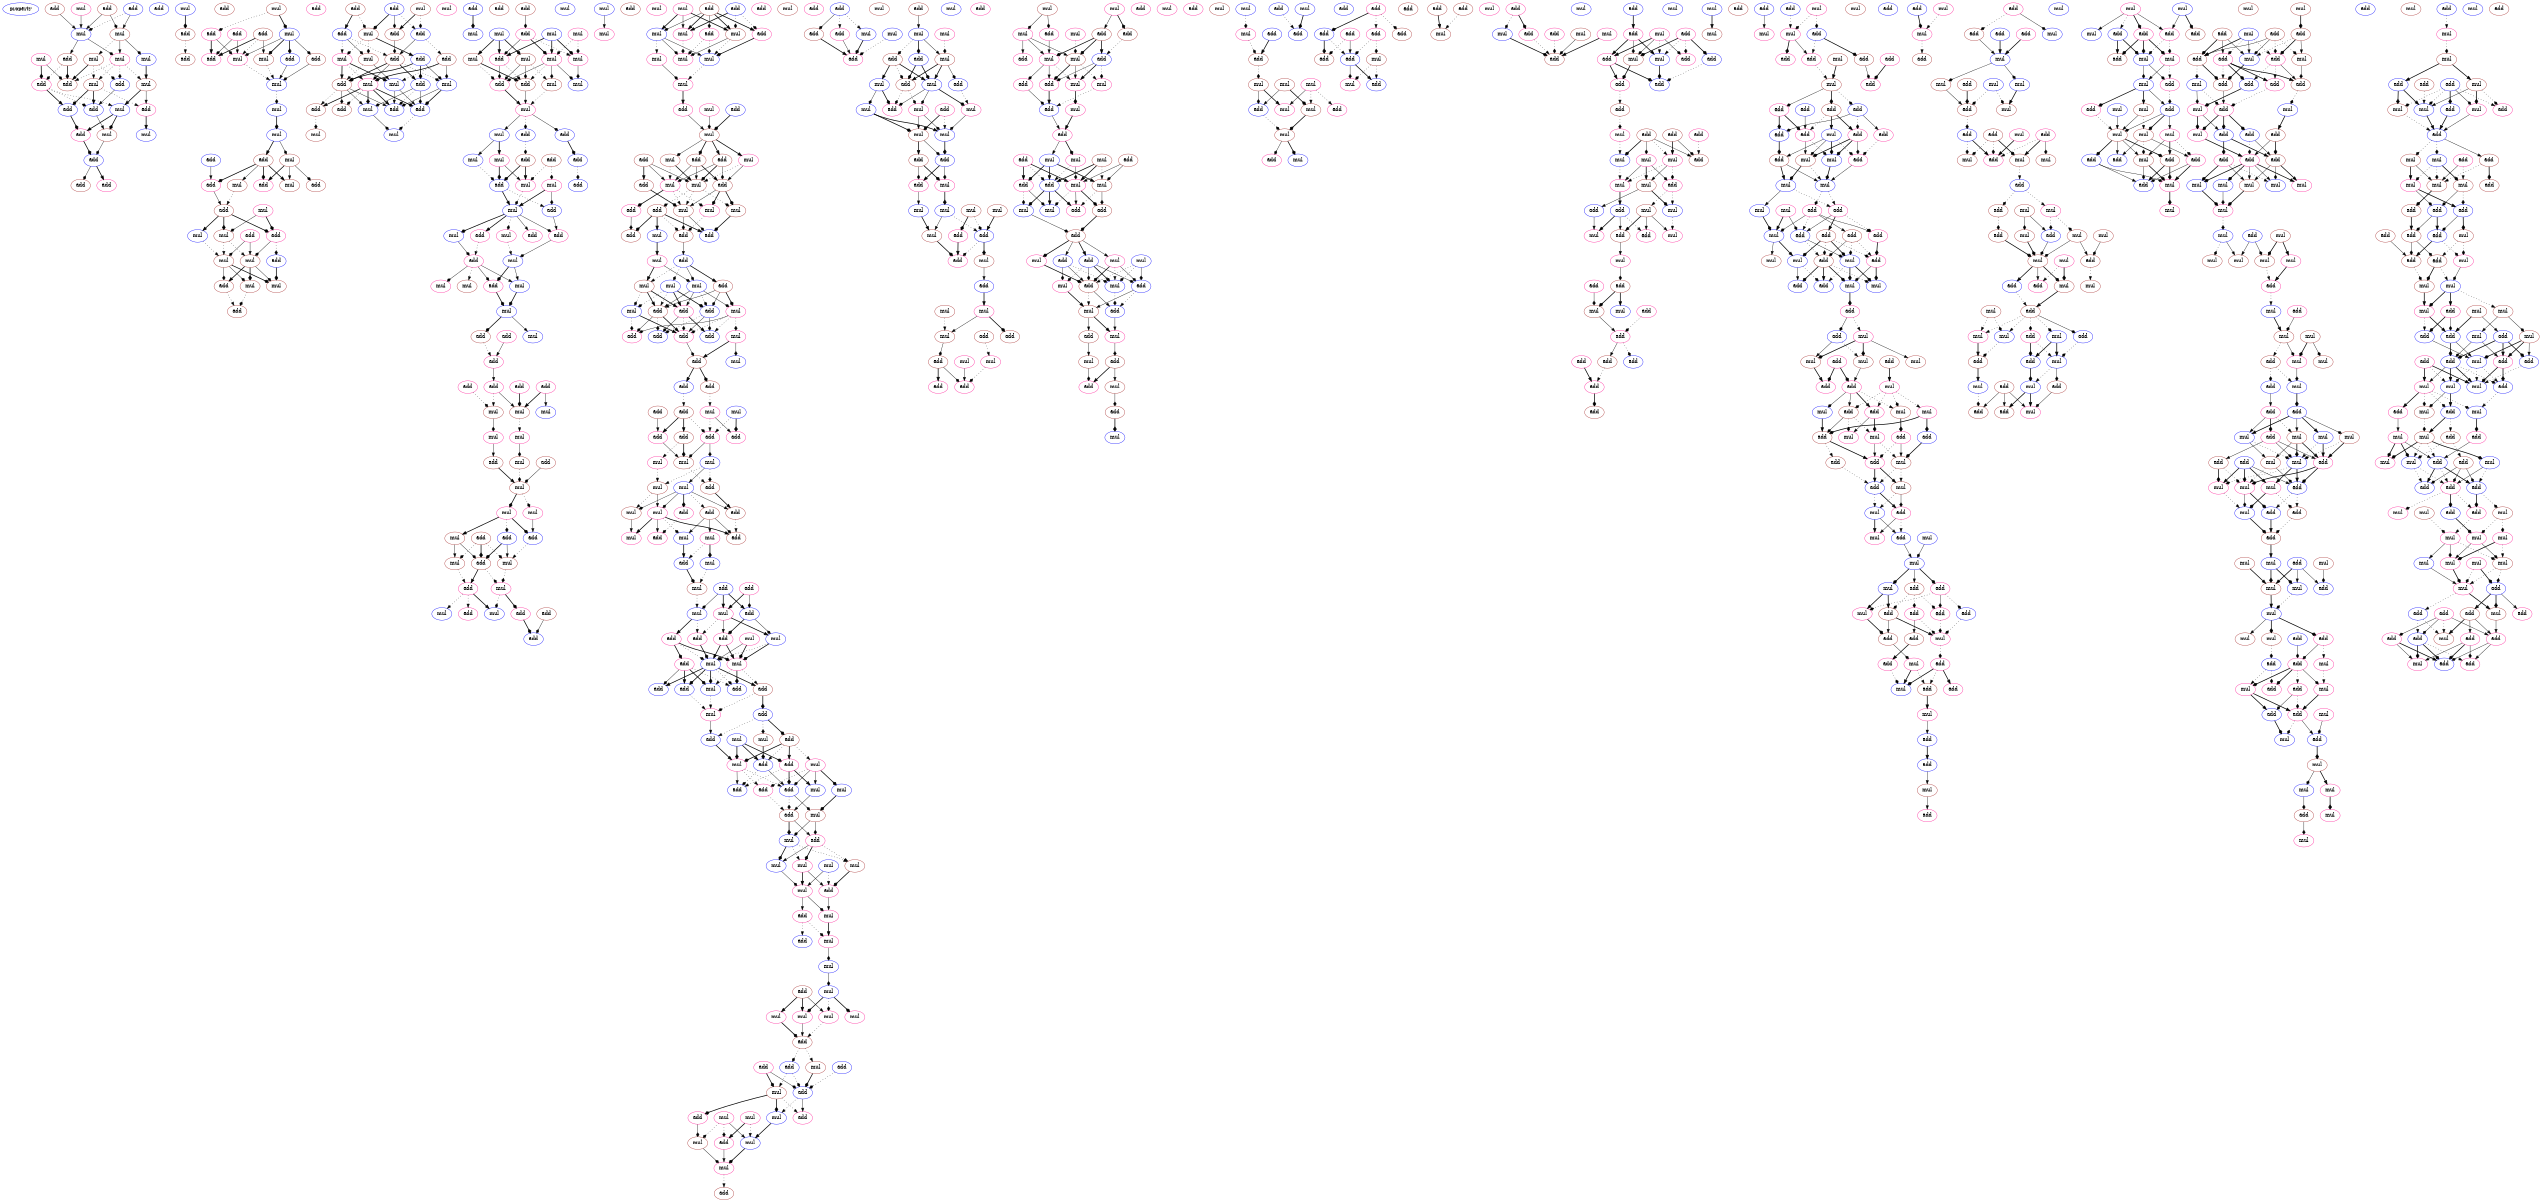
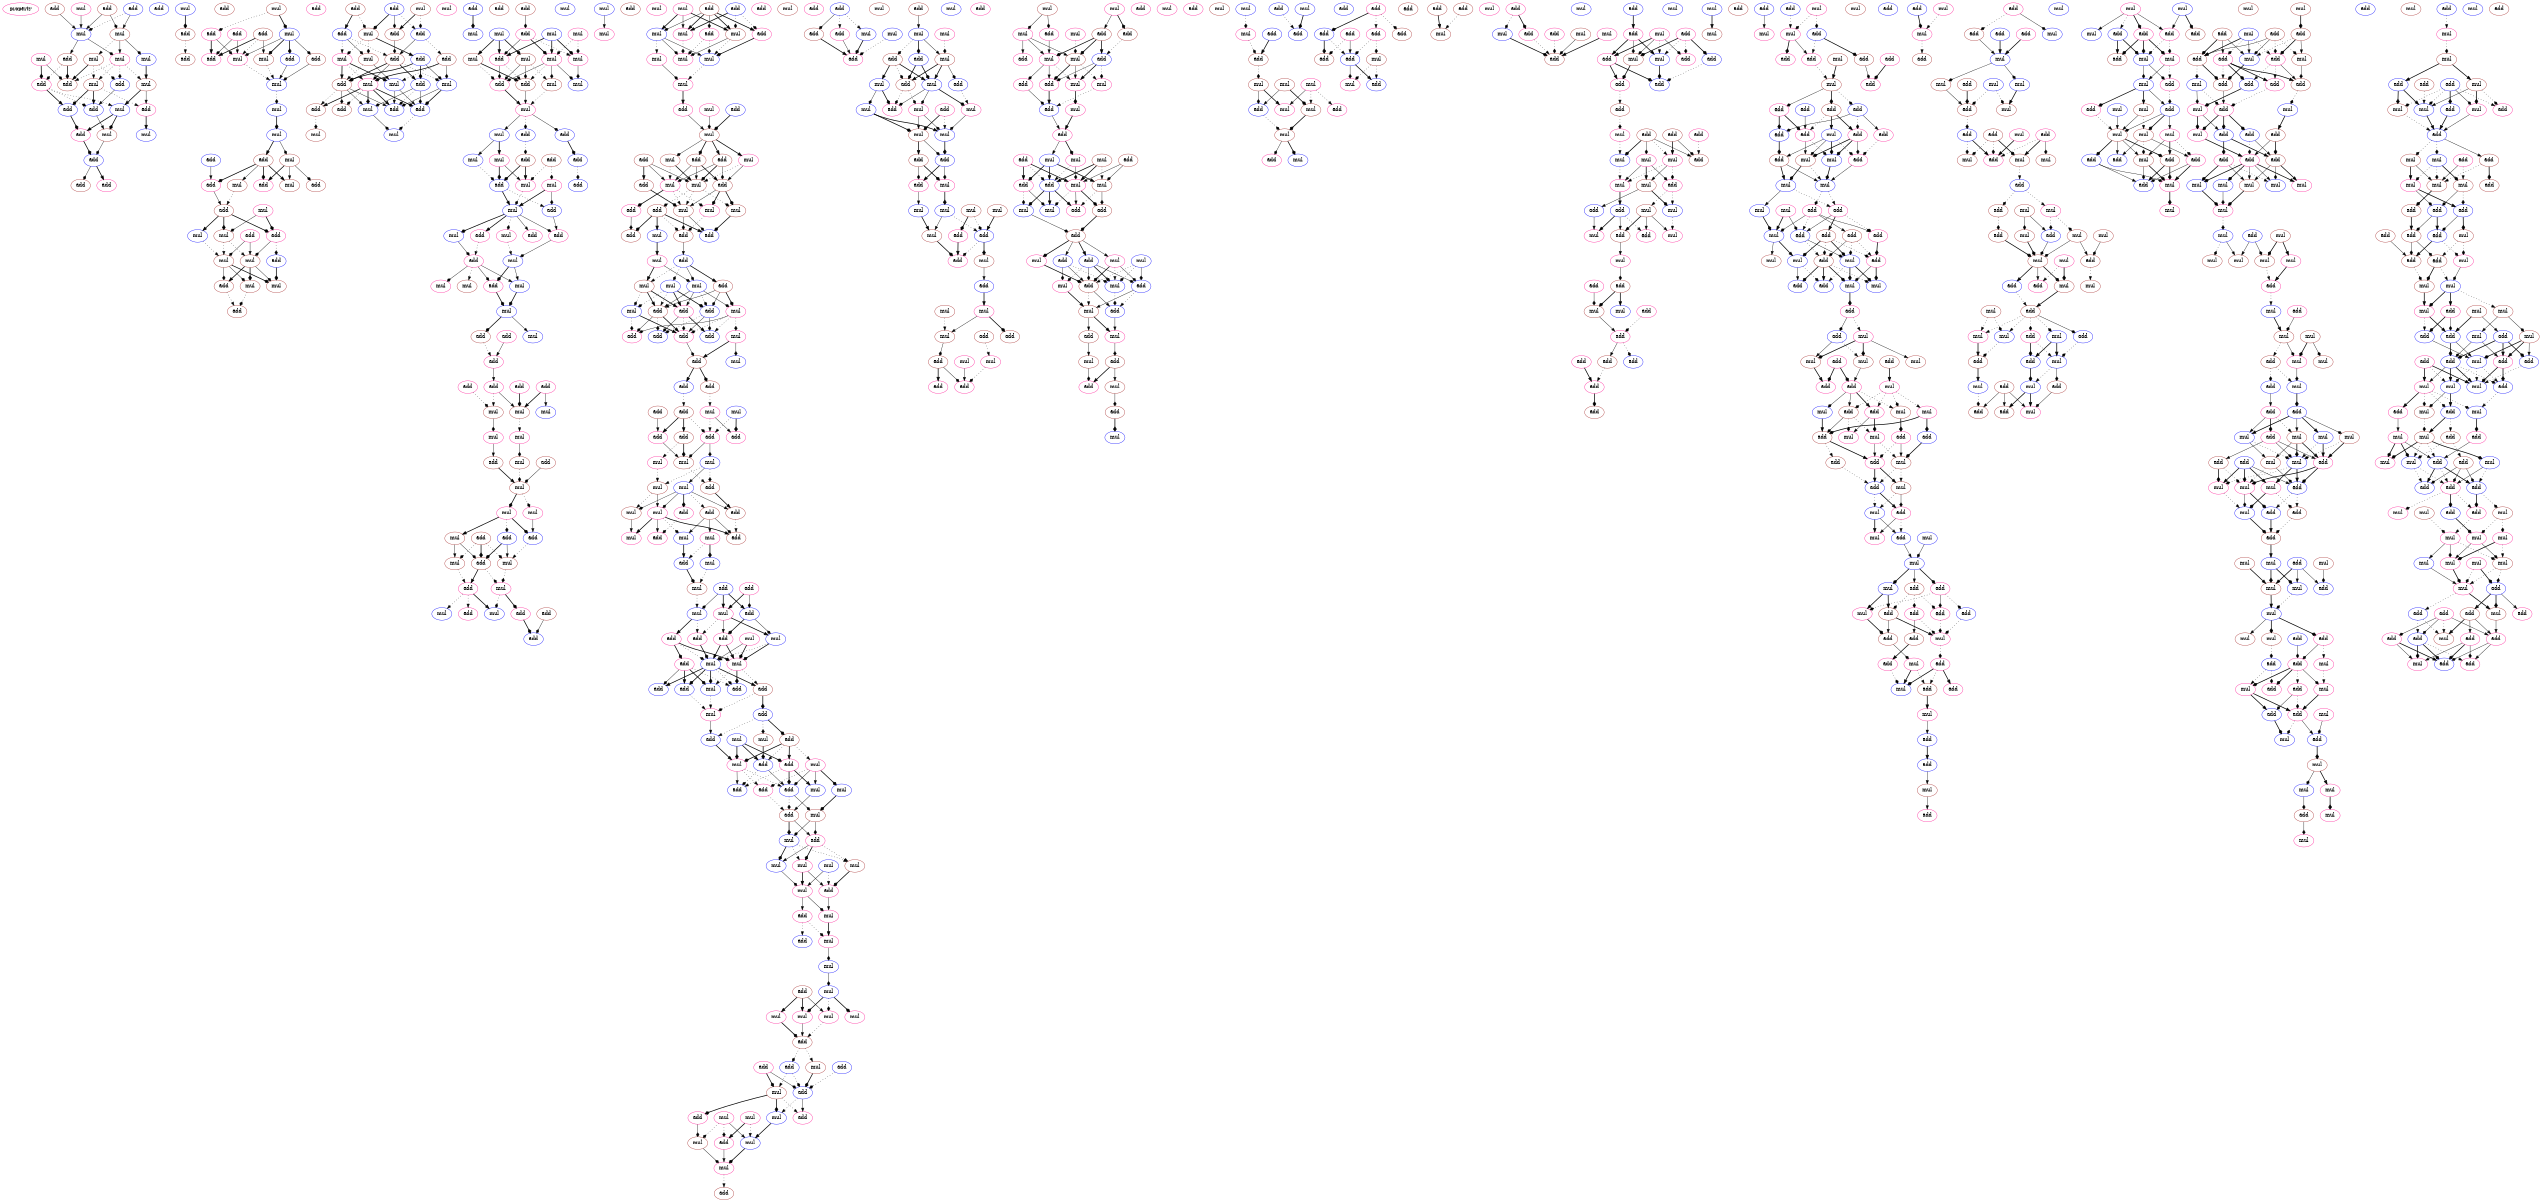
node "property": color blue -> deeppink
